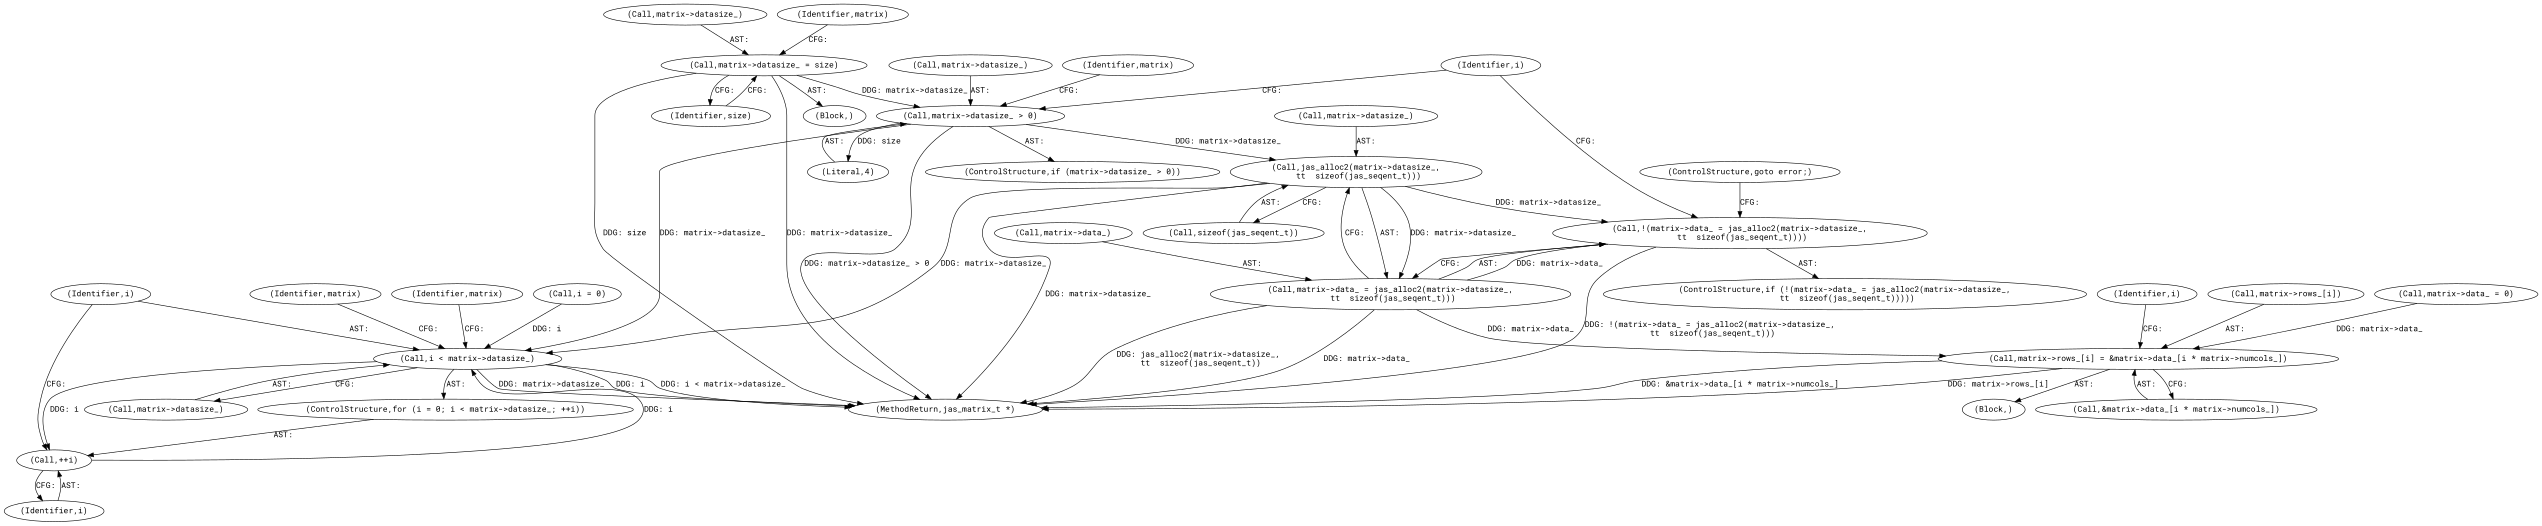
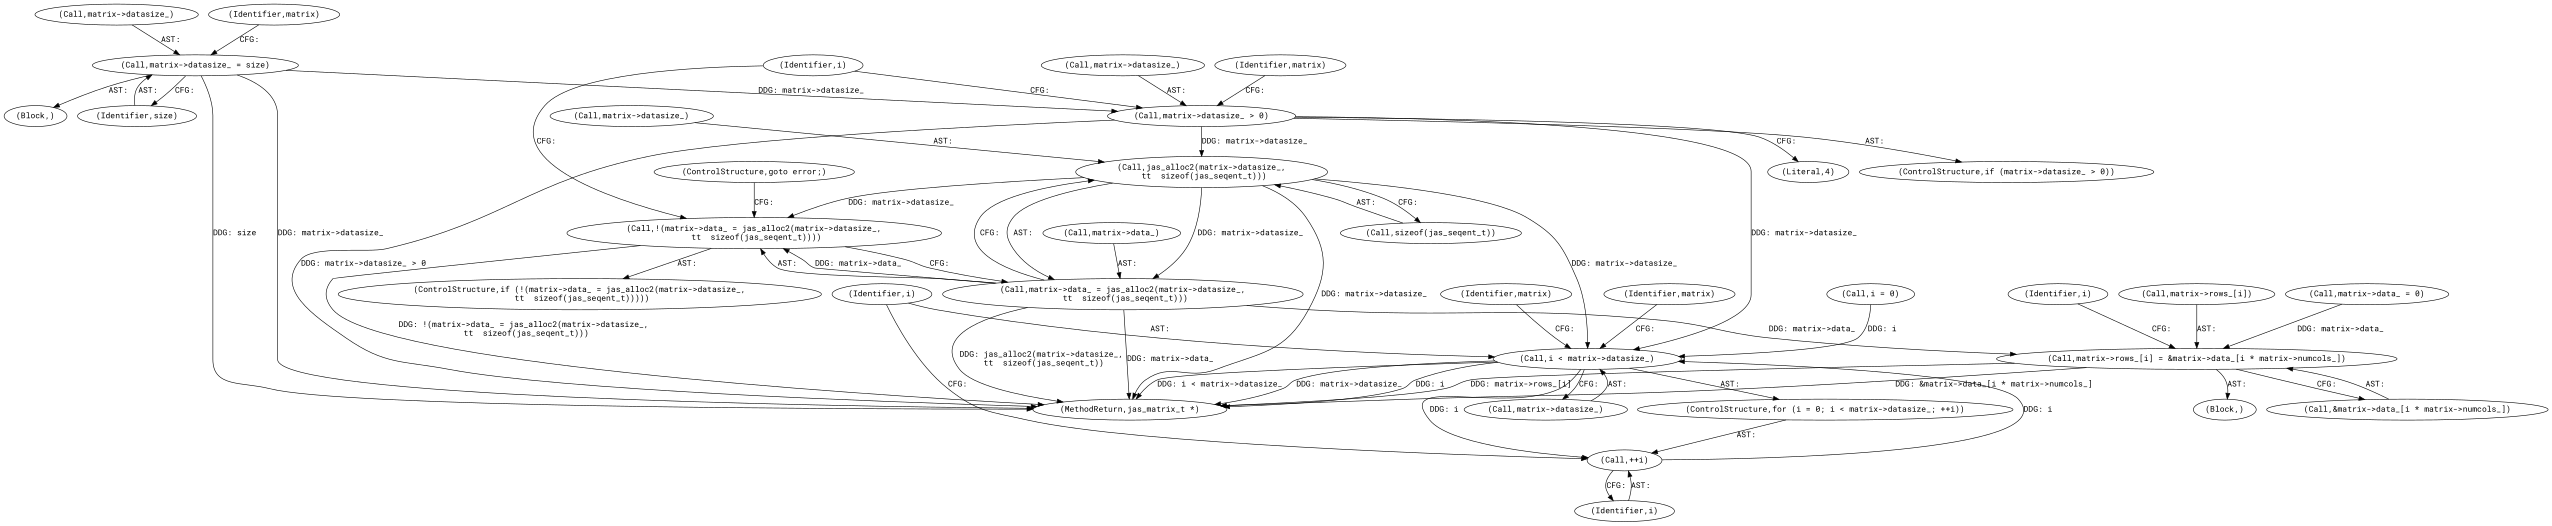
edge "(Identifier,size)" -> "(Call,matrix->datasize_ = size)": label "CFG: " -> "AST: "
edge "(Literal,4)" -> "(Call,matrix->datasize_ > 0)": removed, label "AST:"
edge "(Call,matrix->datasize_ > 0)" -> "(Literal,4)": label "DDG: size" -> "CFG: "
